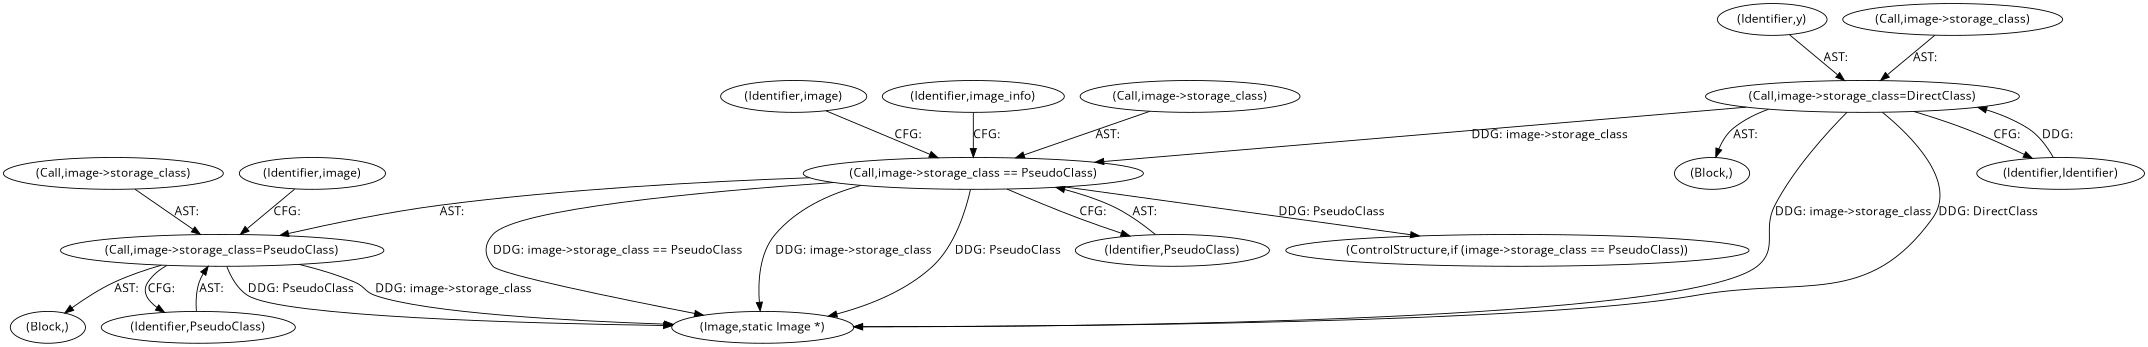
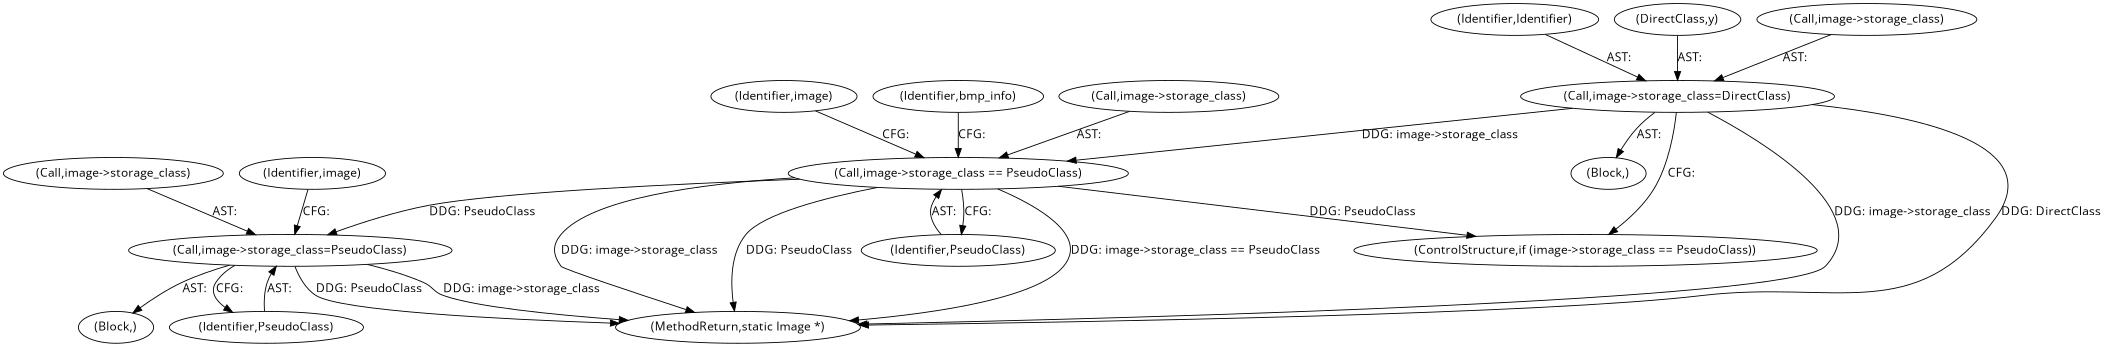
node "(Identifier,y)": label "(Identifier,y)" -> "(DirectClass,y)"
node "(Identifier,image_info)": label "(Identifier,image_info)" -> "(Identifier,bmp_info)"
edge "(Call,image->storage_class=DirectClass)" -> "(Identifier,Identifier)": now "(Call,image->storage_class=DirectClass)" -> "(ControlStructure,if (image->storage_class == PseudoClass))"
edge "(Identifier,Identifier)" -> "(Call,image->storage_class=DirectClass)": label "DDG: " -> "AST: "
edge "(Call,image->storage_class == PseudoClass)" -> "(Call,image->storage_class=PseudoClass)": label "AST: " -> "DDG: PseudoClass"
node "(Image,static Image *)": label "(Image,static Image *)" -> "(MethodReturn,static Image *)"
